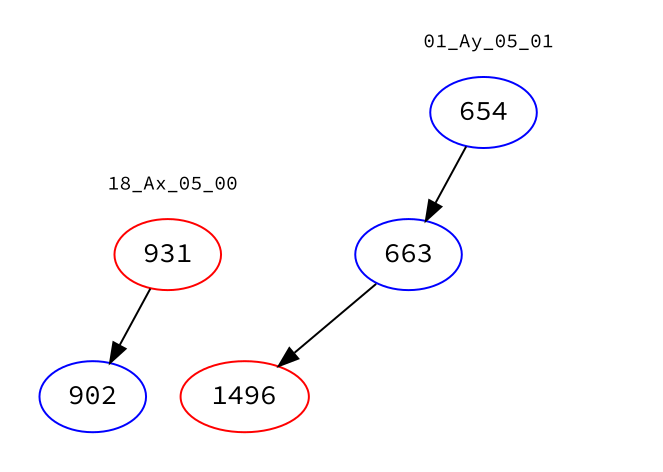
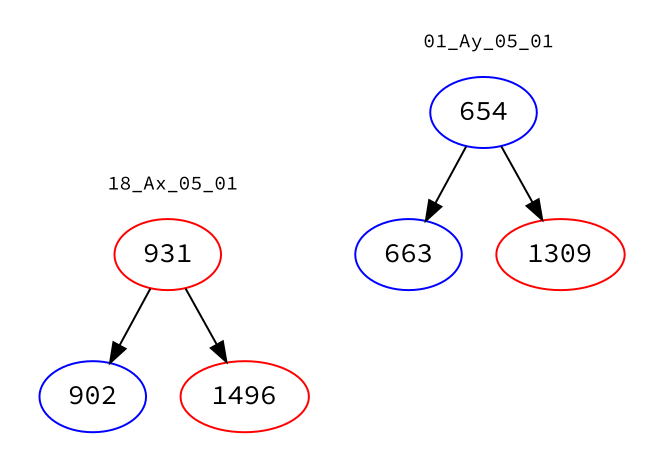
cluster "18_Ax_05_00": label "18_Ax_05_00" -> "18_Ax_05_01"
node "1309": added
edge "663" -> "1496": now "931" -> "1496"
